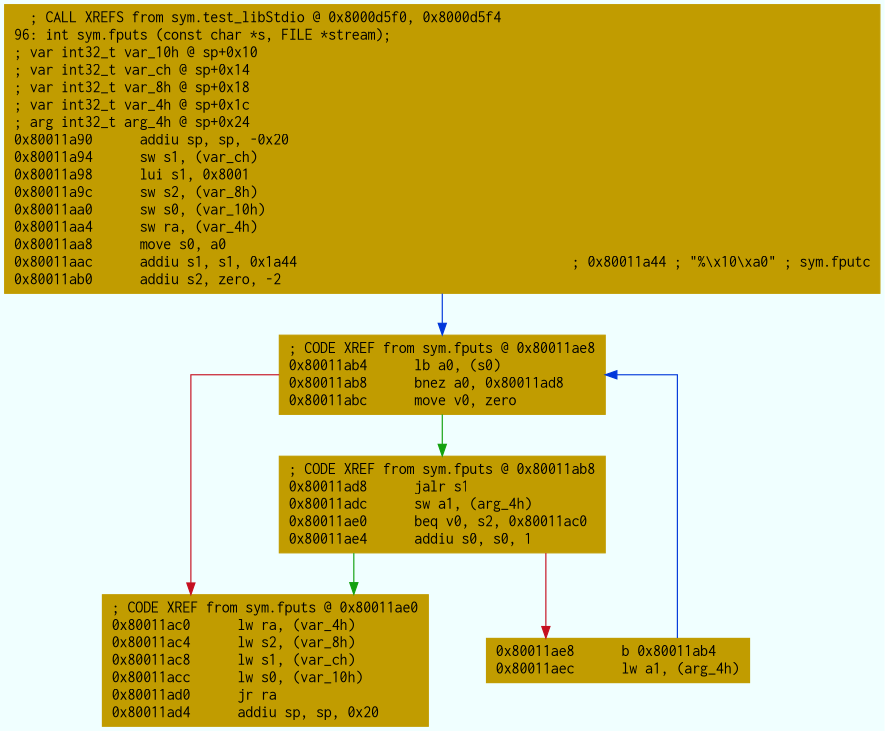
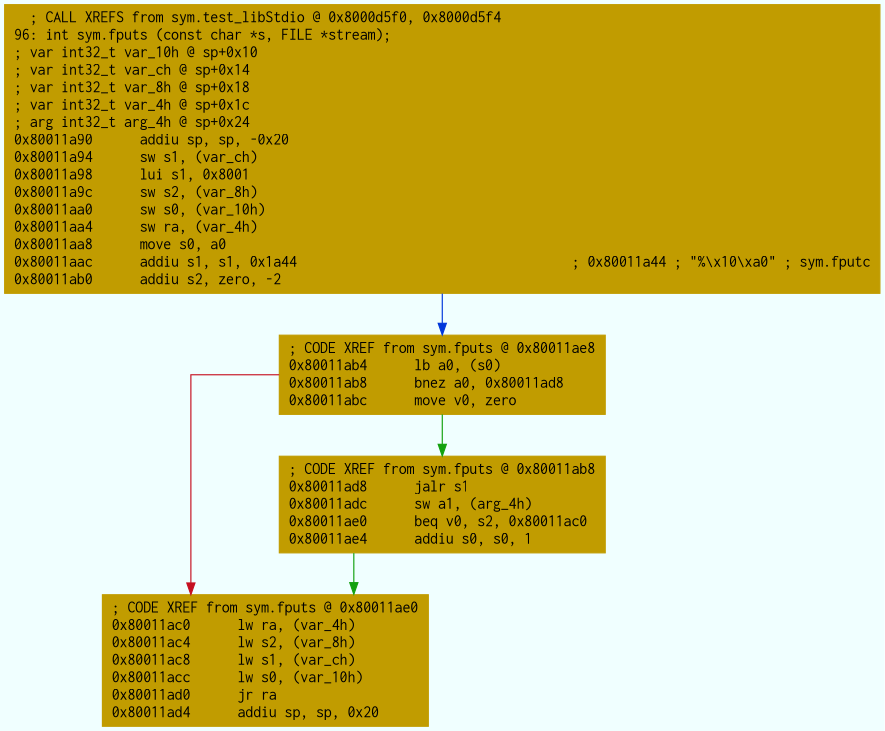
node "0x80011ae8      b 0x80011ab4 0x80011aec      lw a1, (arg_4h)": removed
